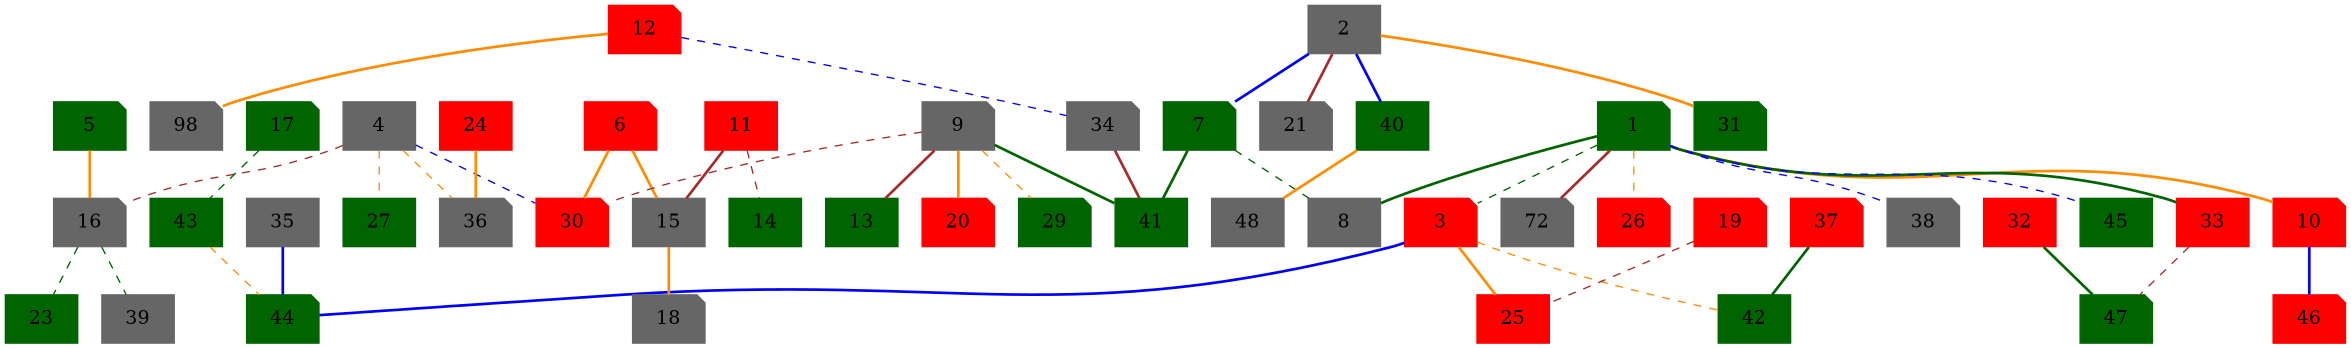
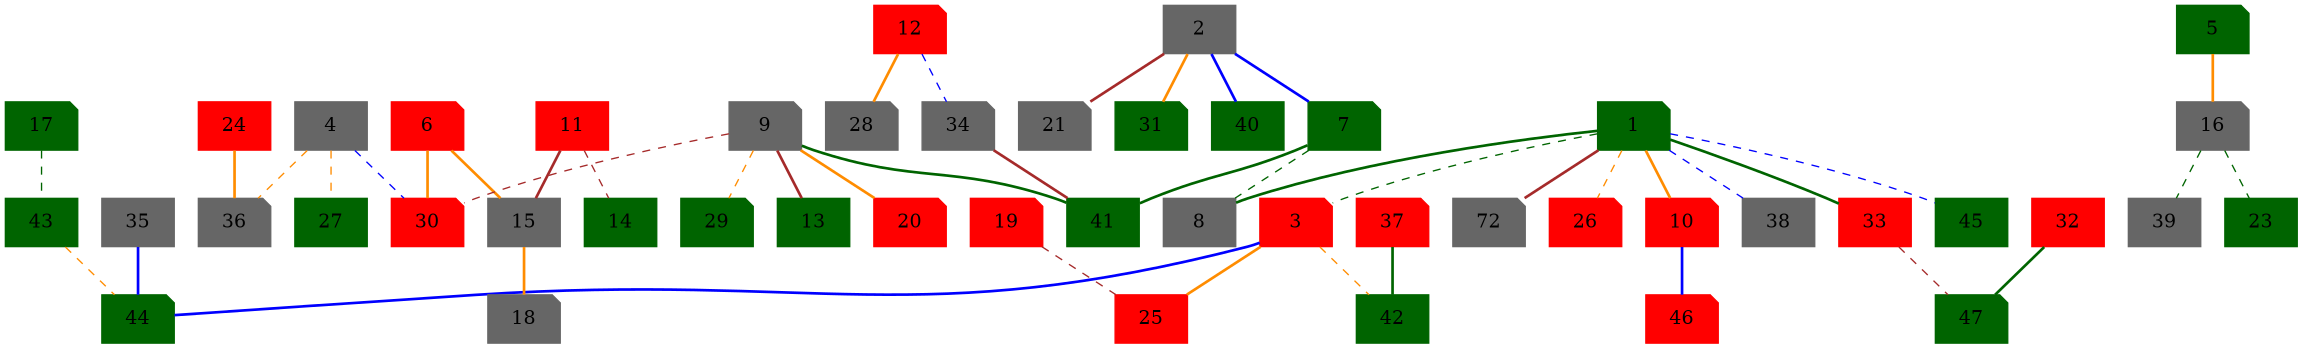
node "98": label "98" -> "28"
edge "4" -- "16": removed
node "48": removed
node "38": shape note -> box
